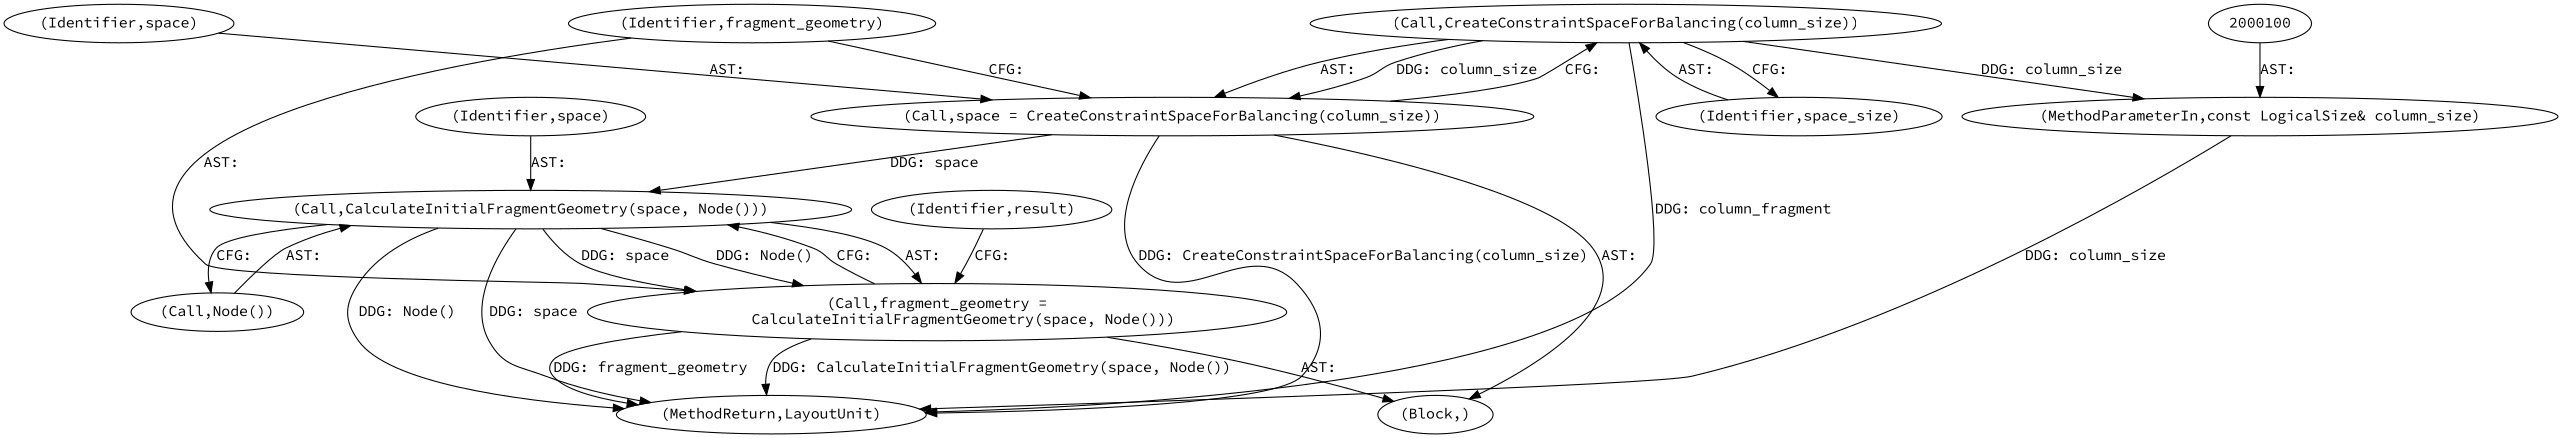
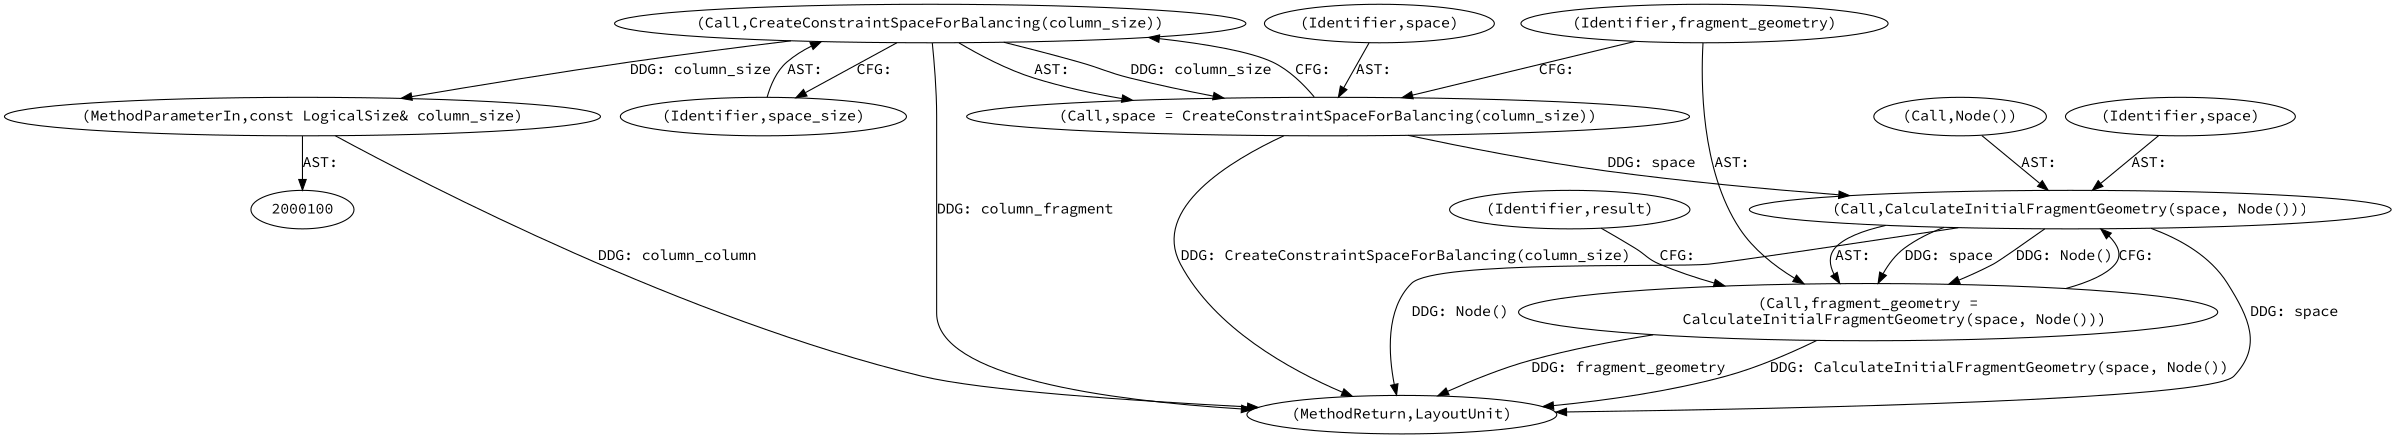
edge "2000100" -> "(MethodParameterIn,const LogicalSize& column_size)": reversed
edge "(Call,CalculateInitialFragmentGeometry(space, Node()))" -> "(Call,Node())": removed, label "CFG:"
edge "(MethodParameterIn,const LogicalSize& column_size)" -> "(MethodReturn,LayoutUnit)": label "DDG: column_size" -> "DDG: column_column"
node "(Block,)": removed
